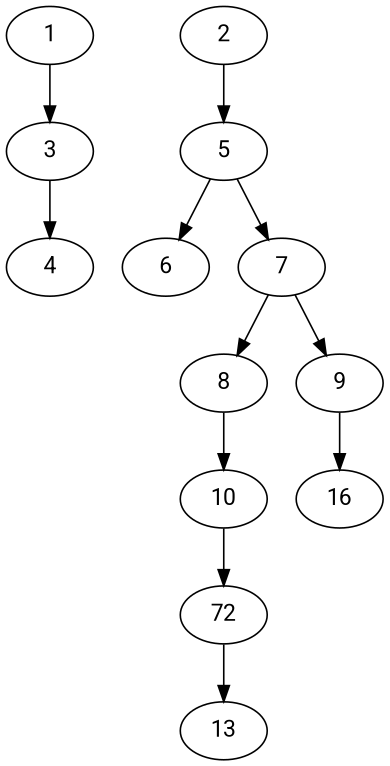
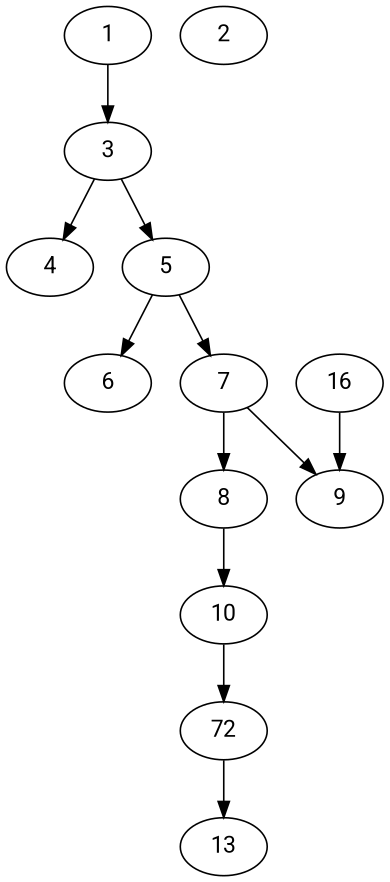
edge "2" -> "5": now "3" -> "5"
edge "9" -> "16": reversed
